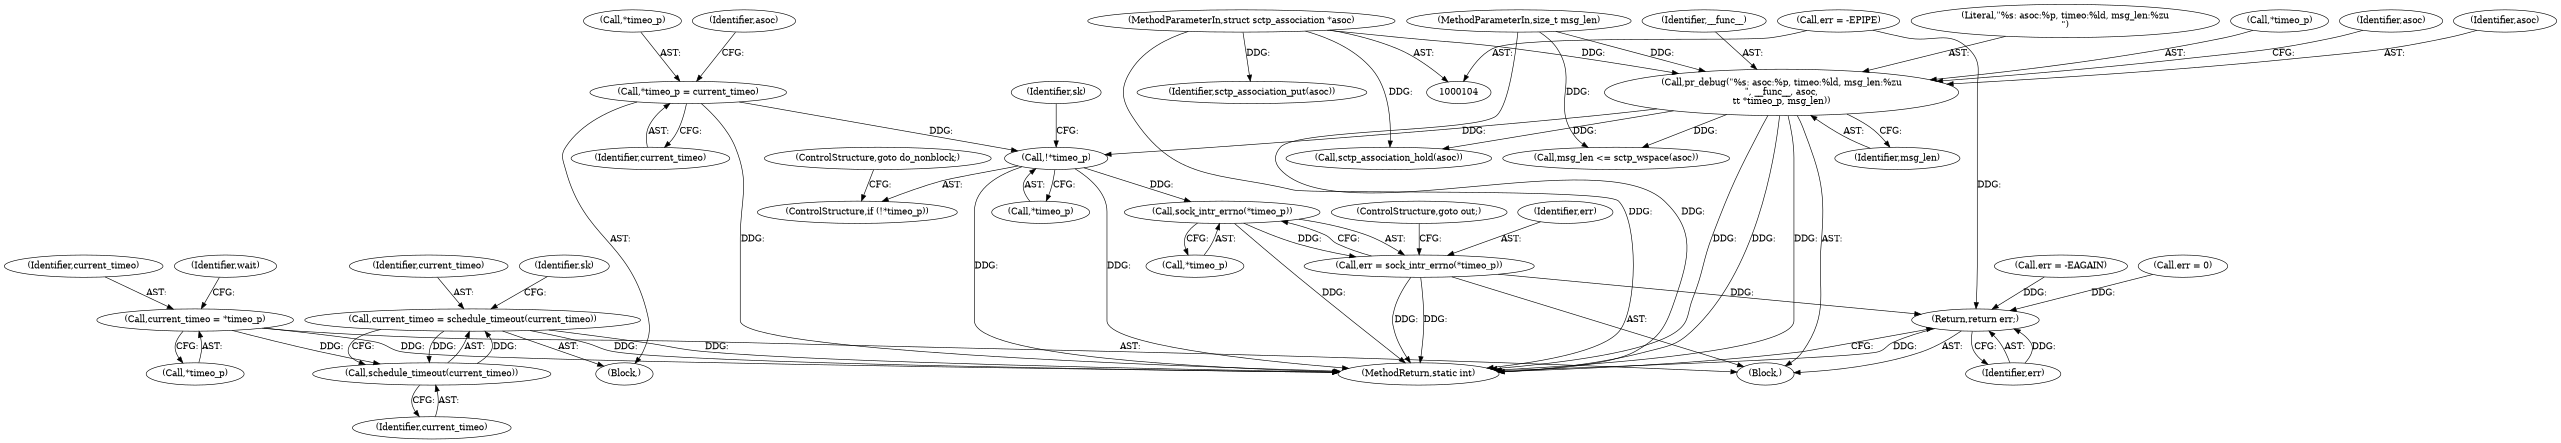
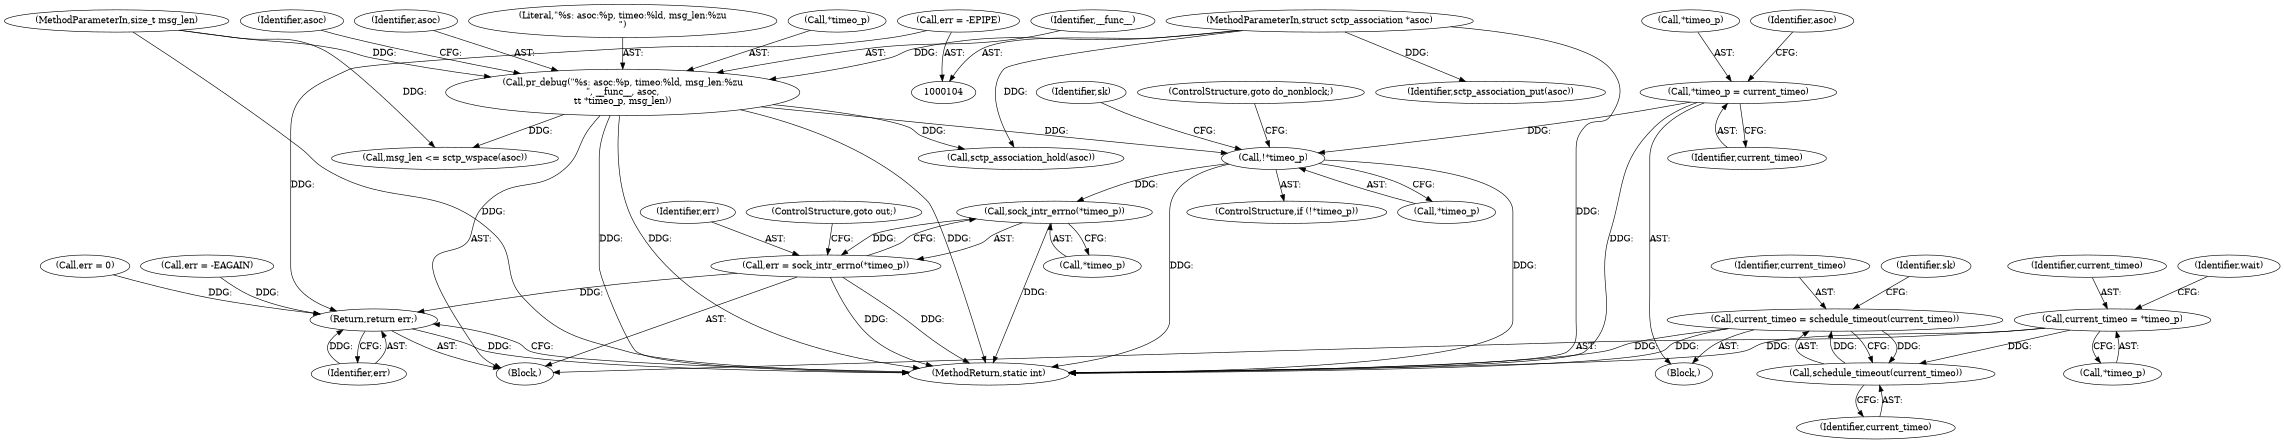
node "(Identifier,msg_len)": removed
edge "(ControlStructure,goto do_nonblock;)" -> "(ControlStructure,if (!*timeo_p))": now "(ControlStructure,goto do_nonblock;)" -> "(Call,!*timeo_p)"
